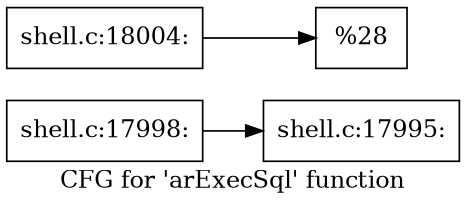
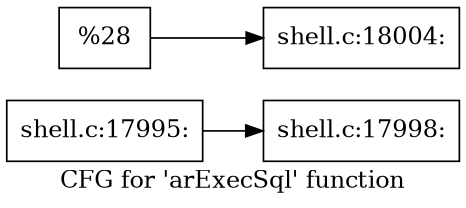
edge "shell.c:18004:" -> "%28": reversed
edge "shell.c:17998:" -> "shell.c:17995:": reversed
